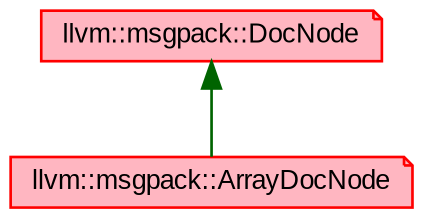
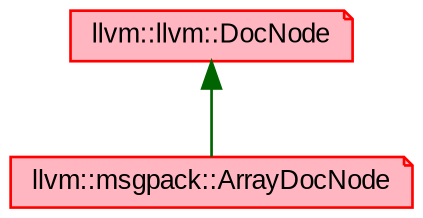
node "llvm::msgpack::DocNode": label "llvm::msgpack::DocNode" -> "llvm::llvm::DocNode"
